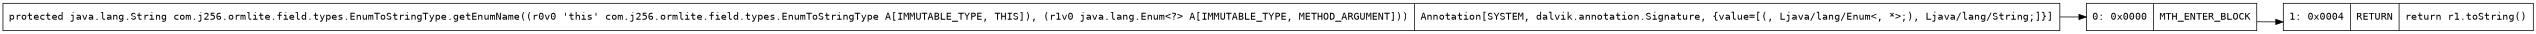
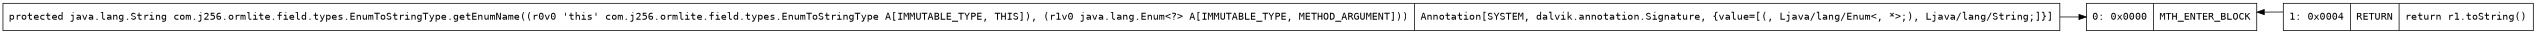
edge "0: 0x0000" -> "1: 0x0004": reversed
